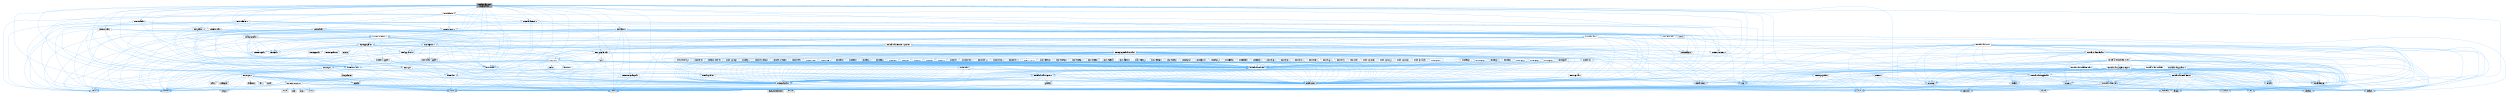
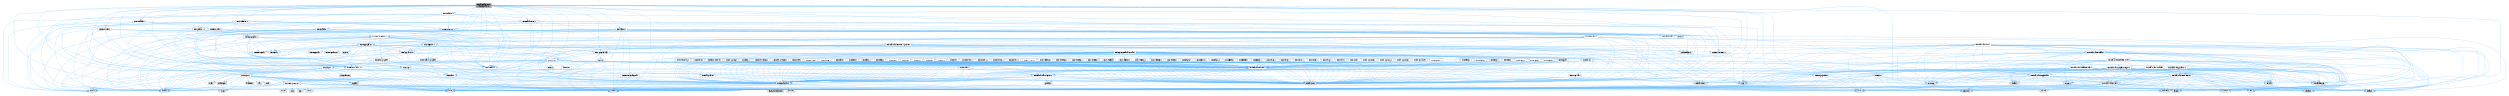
node "hash": label "hash" -> "cstring"
